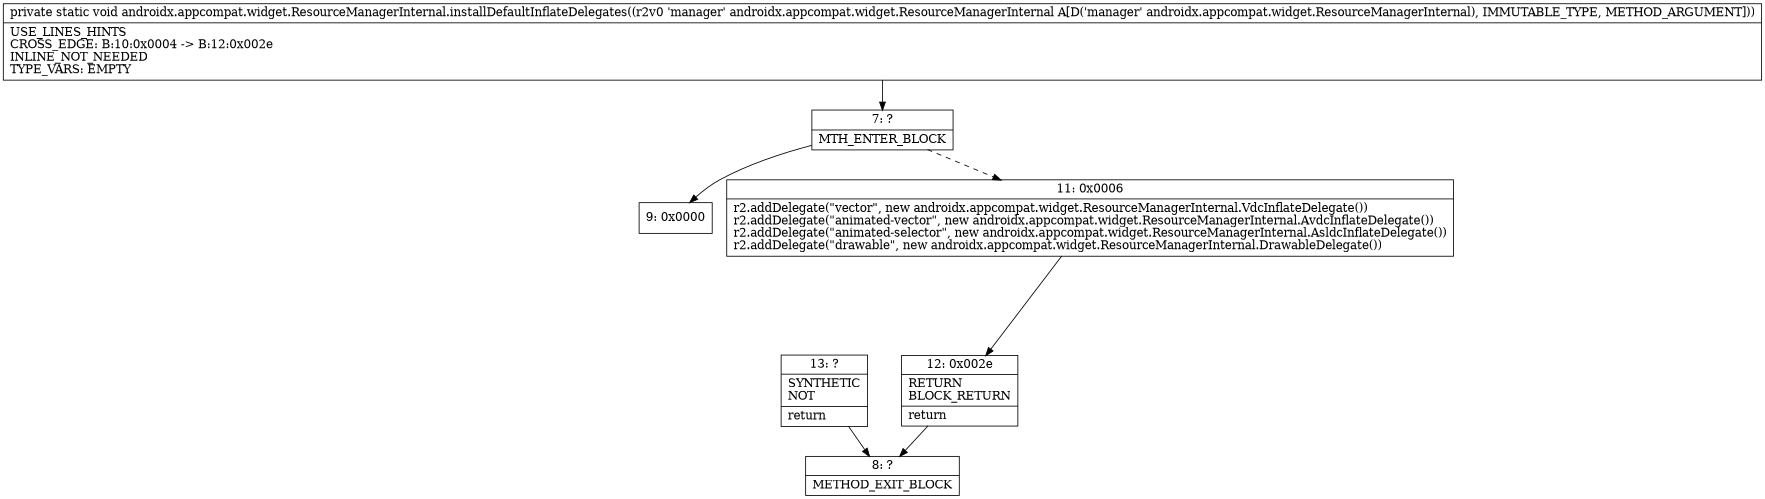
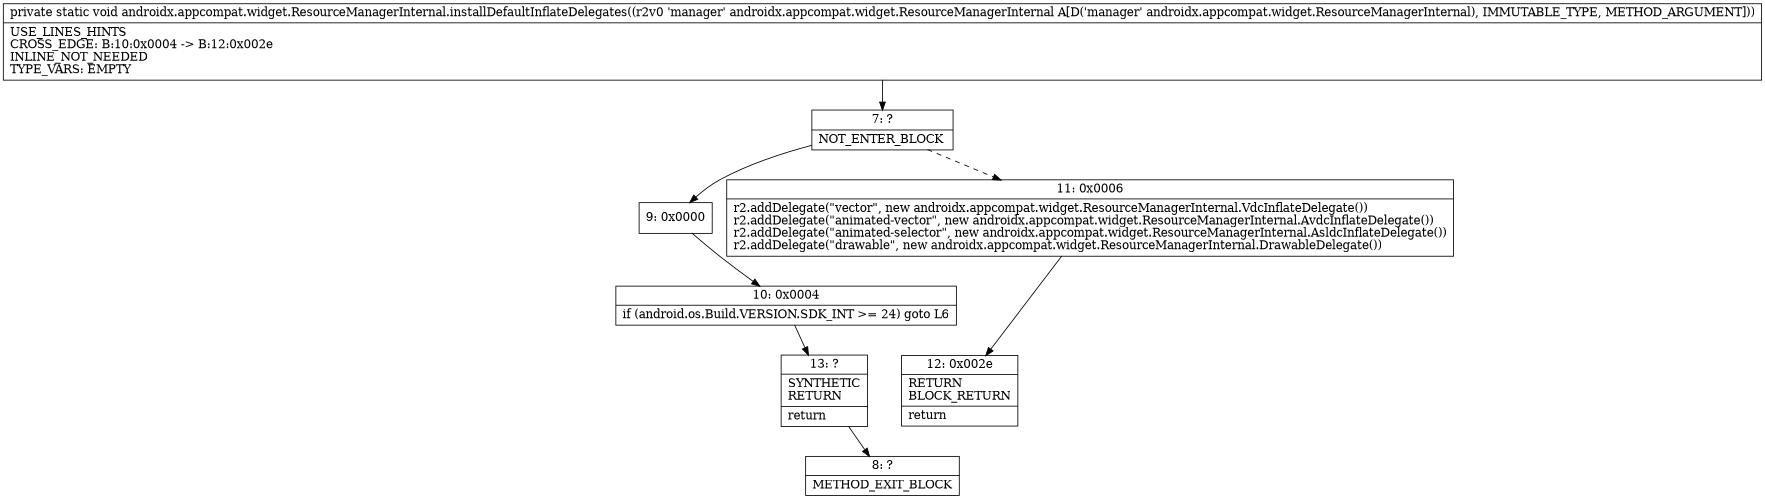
node "7: ?": text "MTH_ENTER_BLOCK" -> "NOT_ENTER_BLOCK"
node "10: 0x0004": added
node "13: ?": text "NOT" -> "RETURN"
edge "12: 0x002e" -> "8: ?": removed
